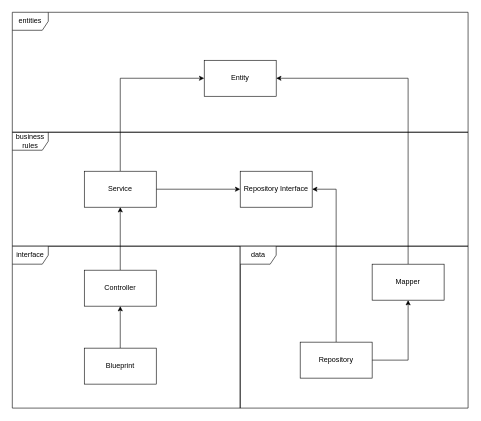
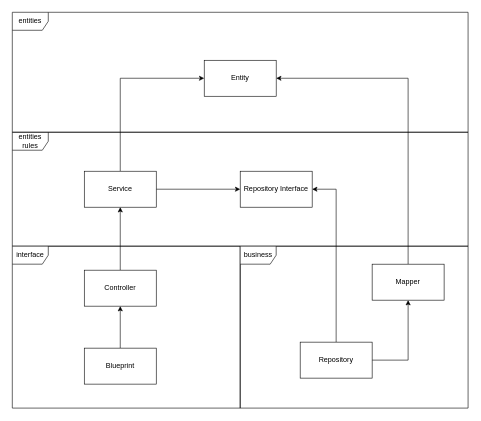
node "business rules": label "business rules" -> "entities rules"
node "data": label "data" -> "business"
